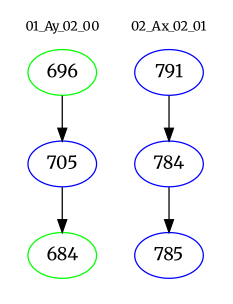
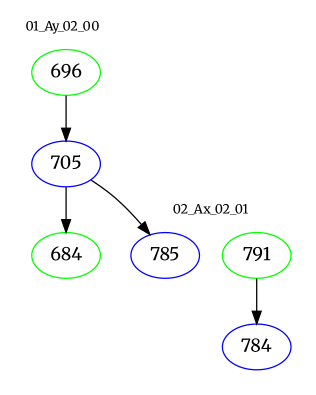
node "791": color blue -> green
edge "784" -> "785": now "705" -> "785"
